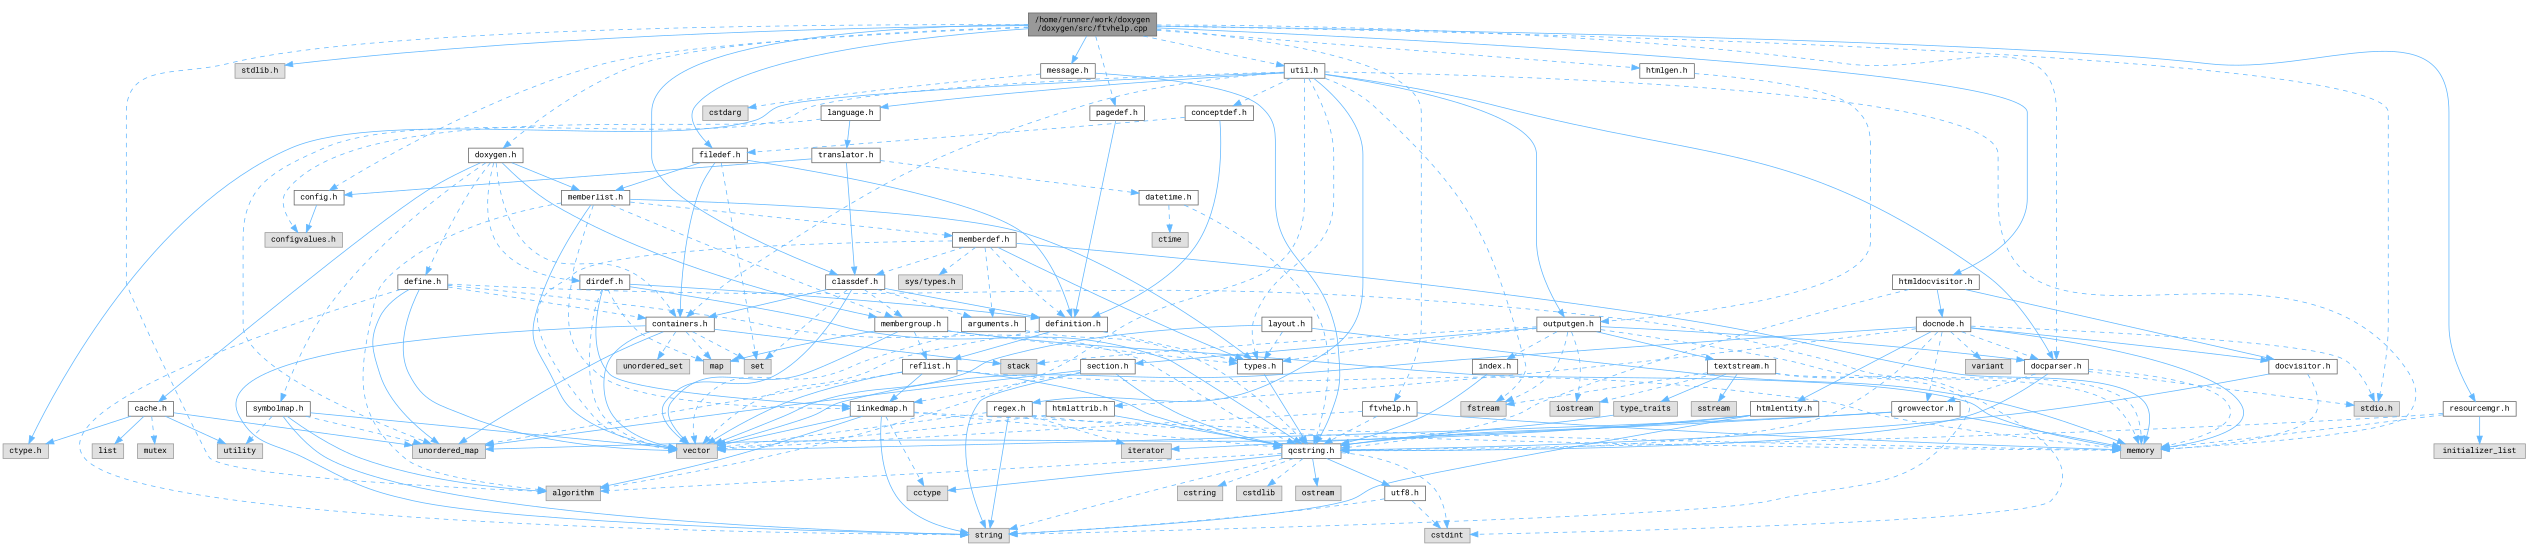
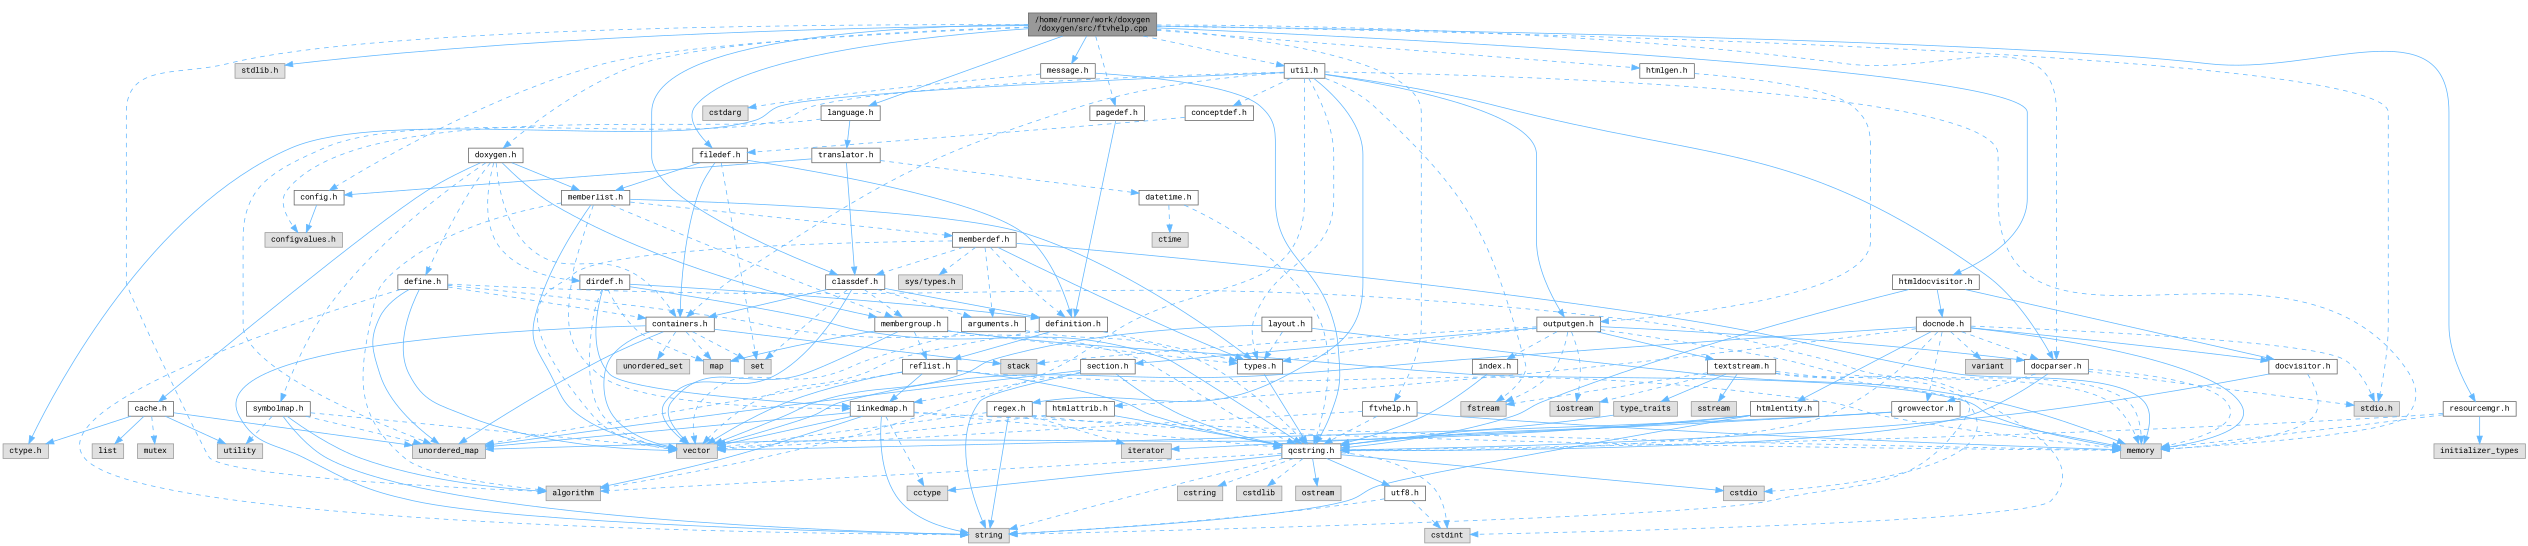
edge "util.h" -> "language.h": now "/home/runner/work/doxygen /doxygen/src/ftvhelp.cpp" -> "language.h"
edge "conceptdef.h" -> "definition.h": removed
edge "htmldocvisitor.h" -> "qcstring.h": style dashed -> solid
edge "symbolmap.h" -> "vector": style solid -> dashed
edge "linkedmap.h" -> "unordered_map": added
node "initializer_list": label "initializer_list" -> "initializer_types"
node "cstdio": added
